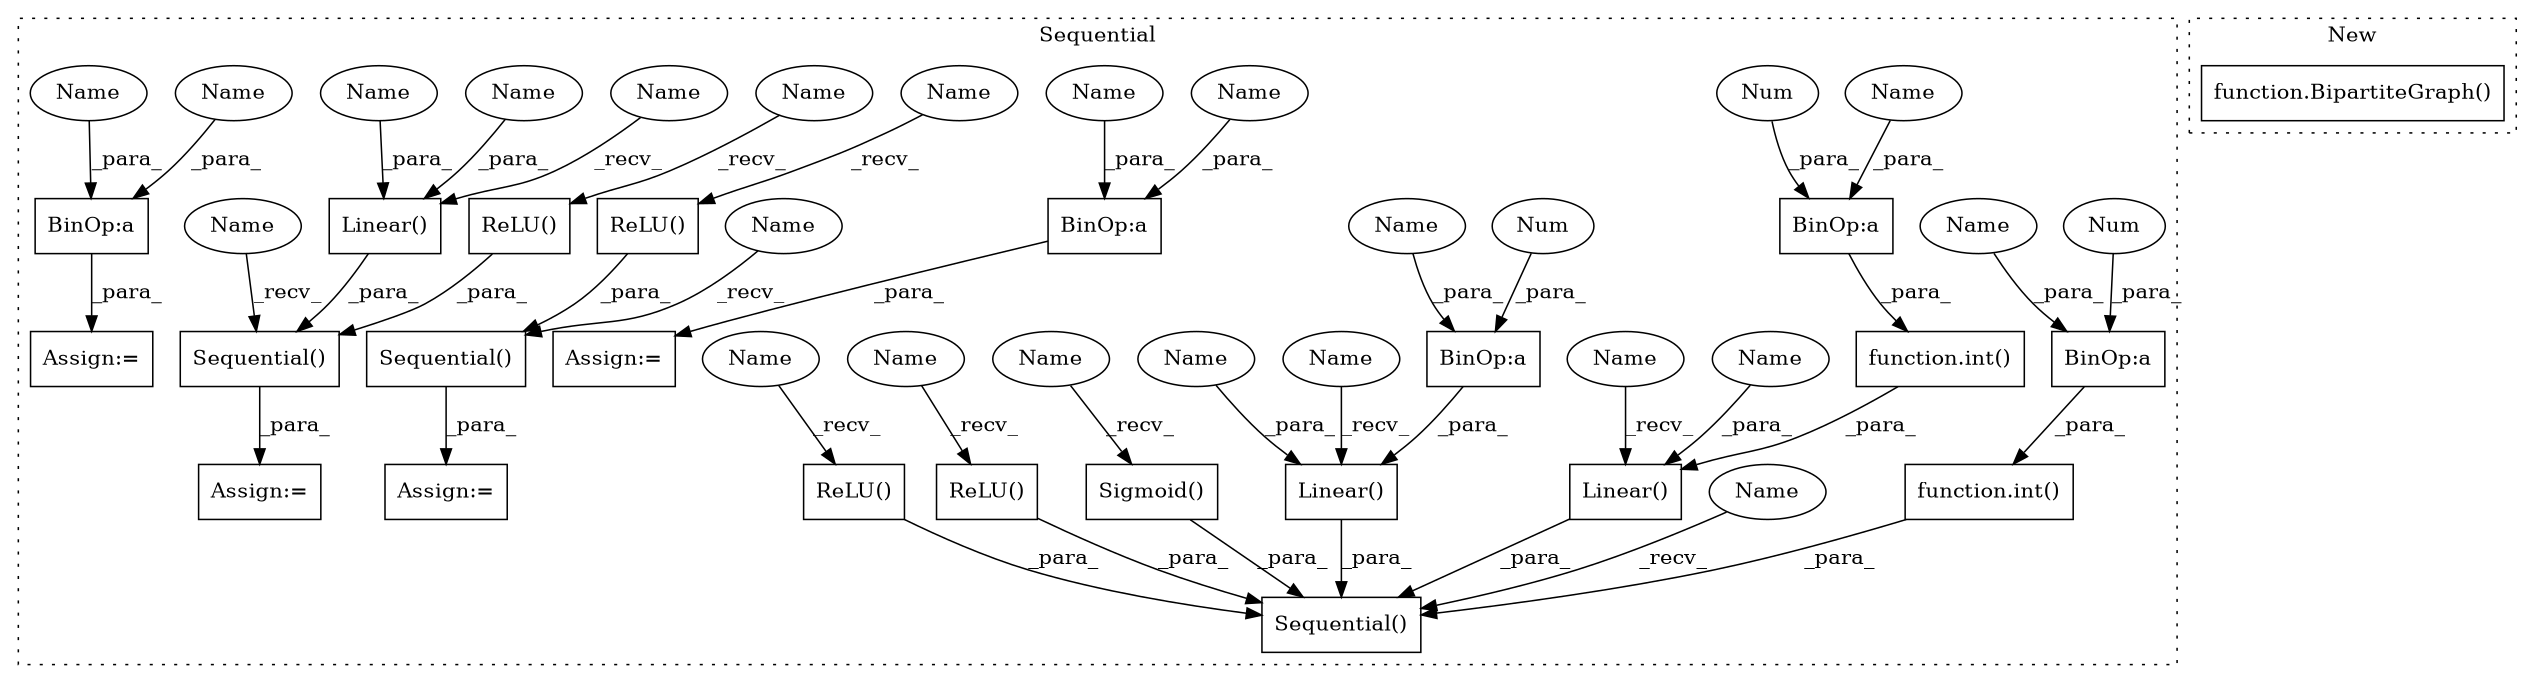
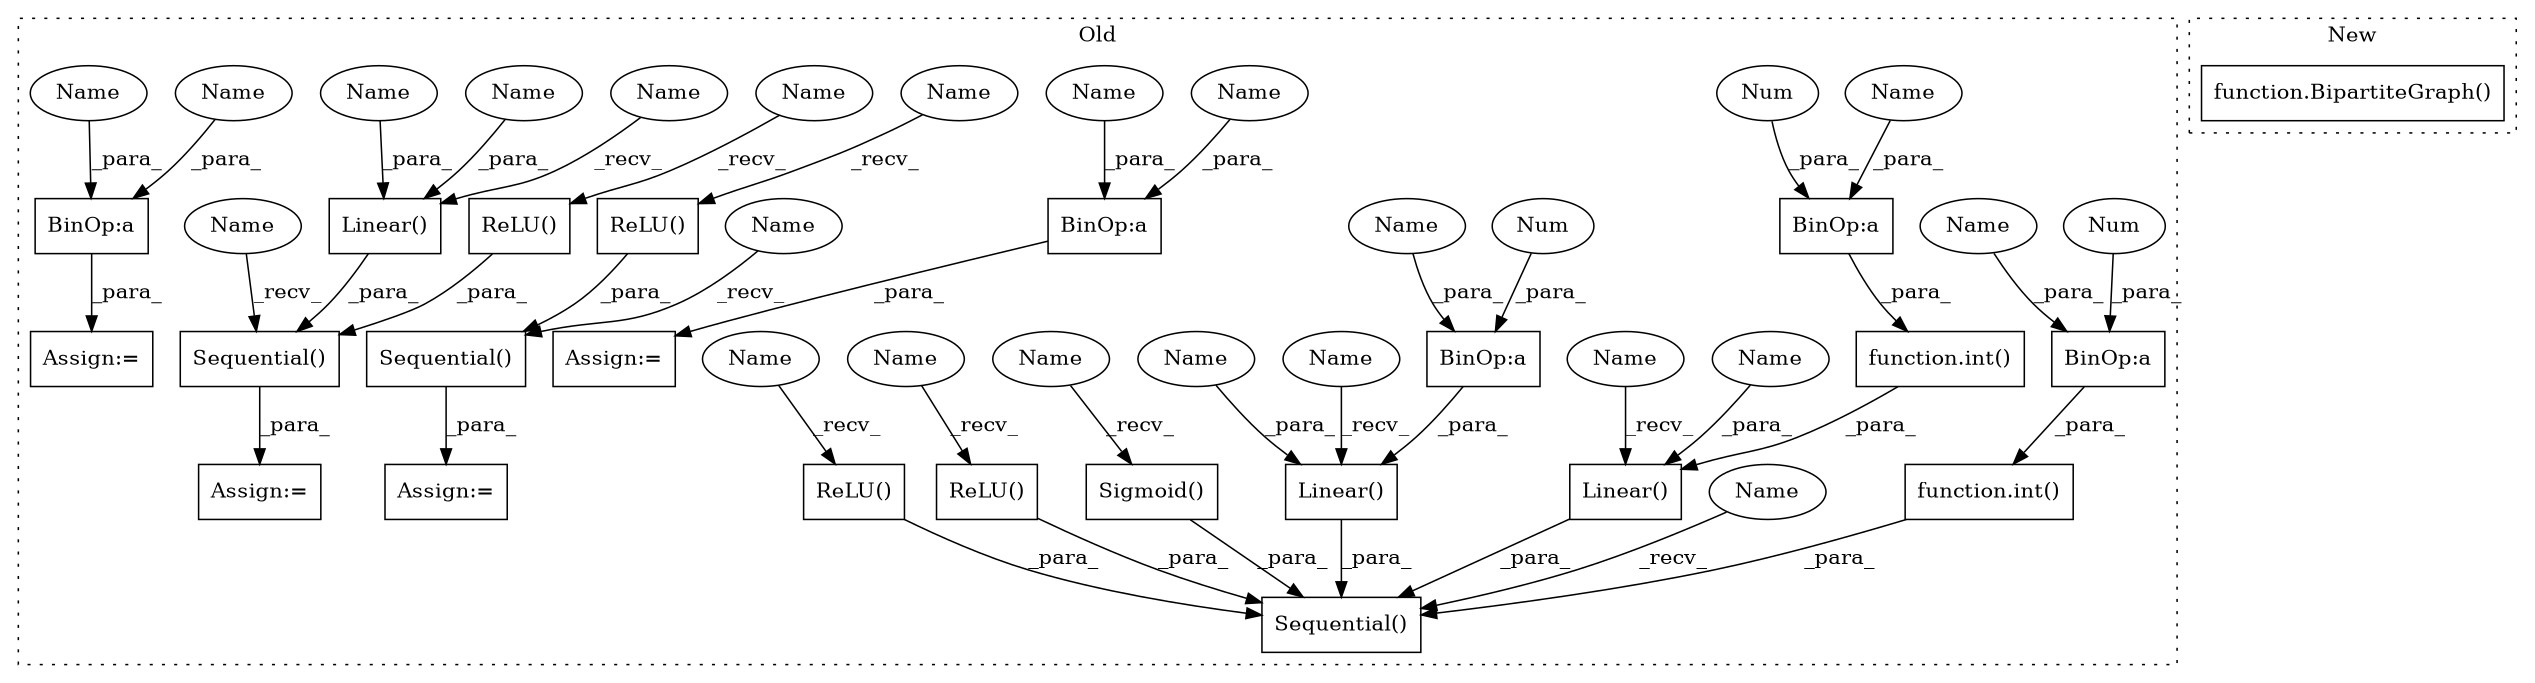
cluster "Sequential": label "Sequential" -> "Old"
